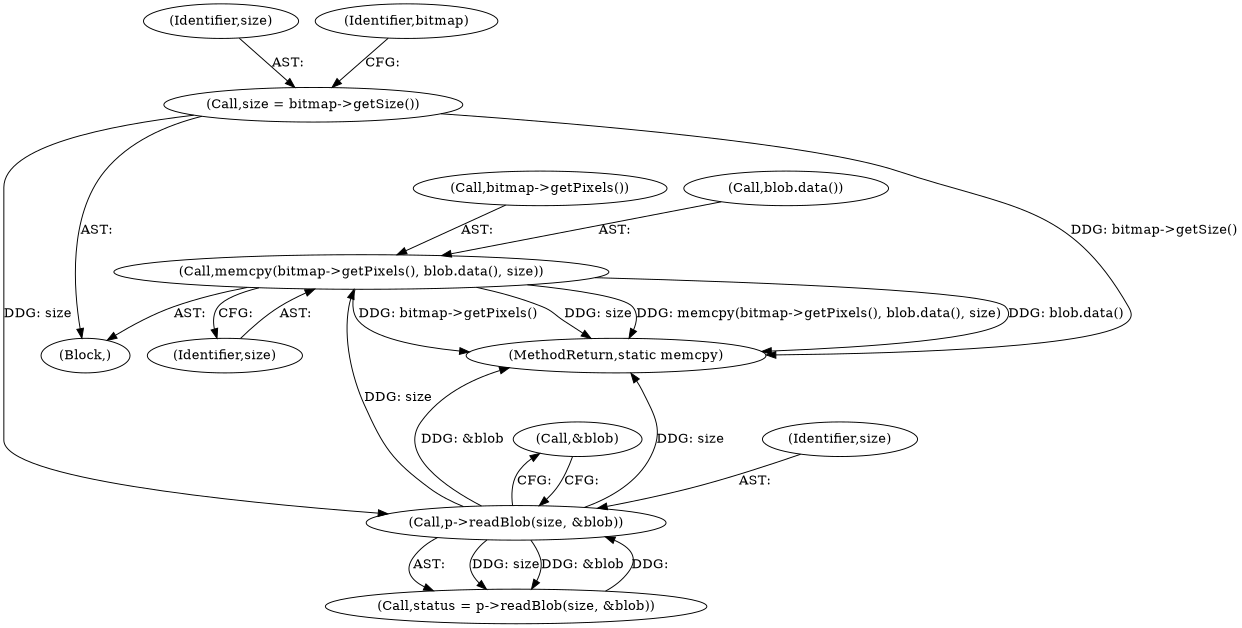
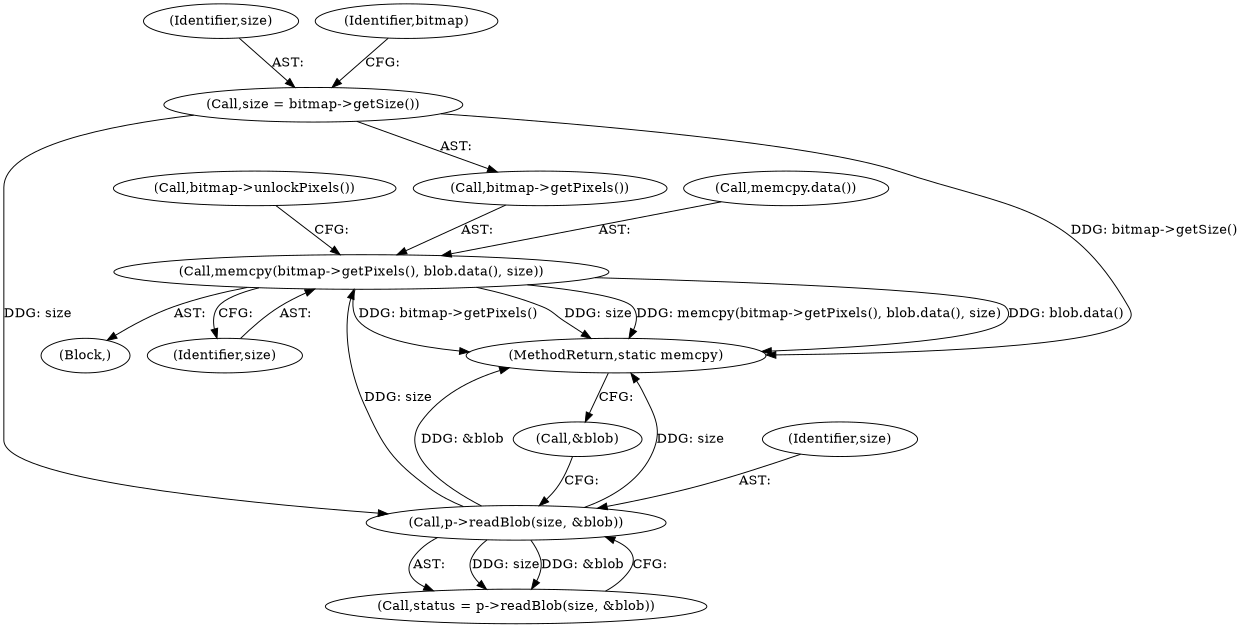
node "(Call,bitmap->unlockPixels())": added
node "(Call,blob.data())": label "(Call,blob.data())" -> "(Call,memcpy.data())"
edge "(Call,size = bitmap->getSize())" -> "(Block,)": now "(Call,size = bitmap->getSize())" -> "(Call,bitmap->getPixels())"
edge "(Call,p->readBlob(size, &blob))" -> "(Call,&blob)": now "(MethodReturn,static memcpy)" -> "(Call,&blob)"
edge "(Call,status = p->readBlob(size, &blob))" -> "(Call,p->readBlob(size, &blob))": label "DDG: " -> "CFG: "
